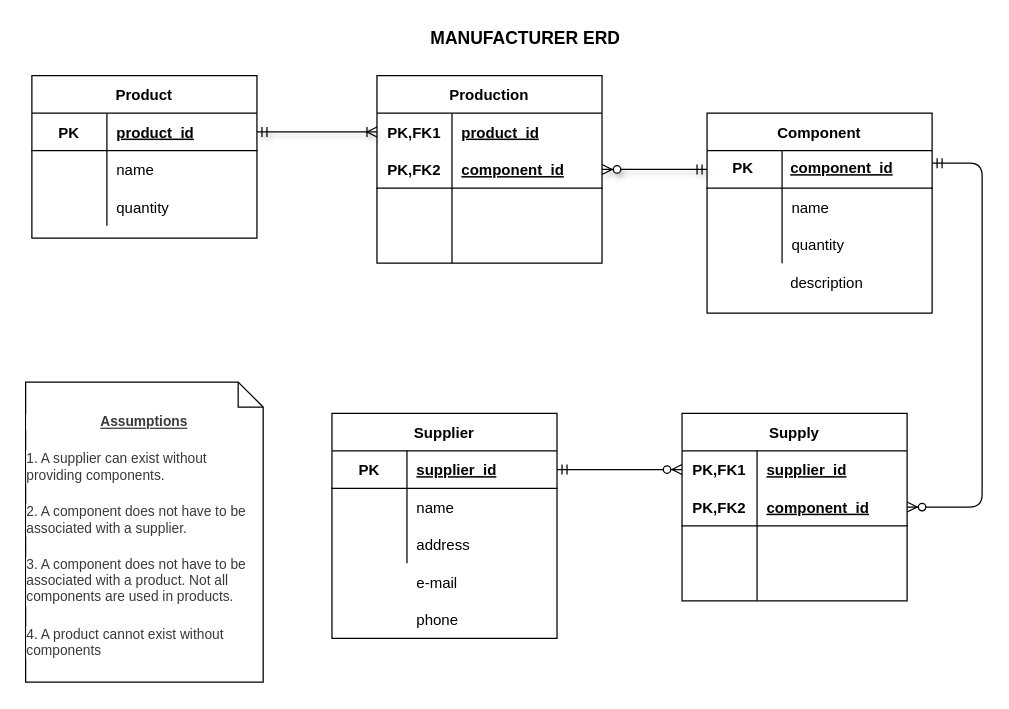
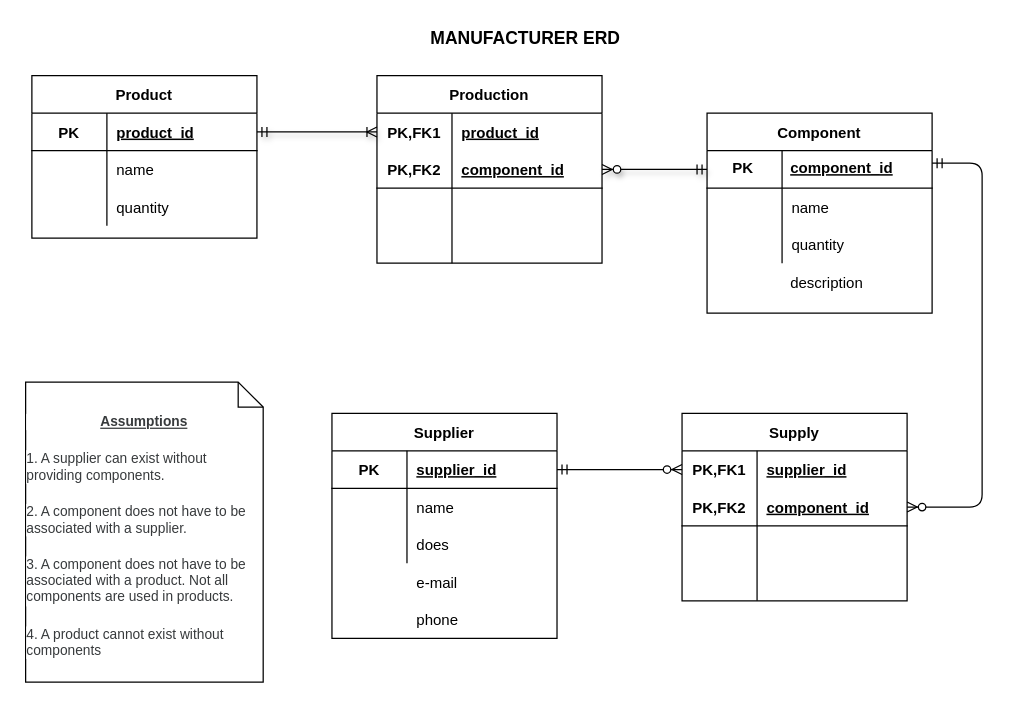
node "address": label "address" -> "does"
